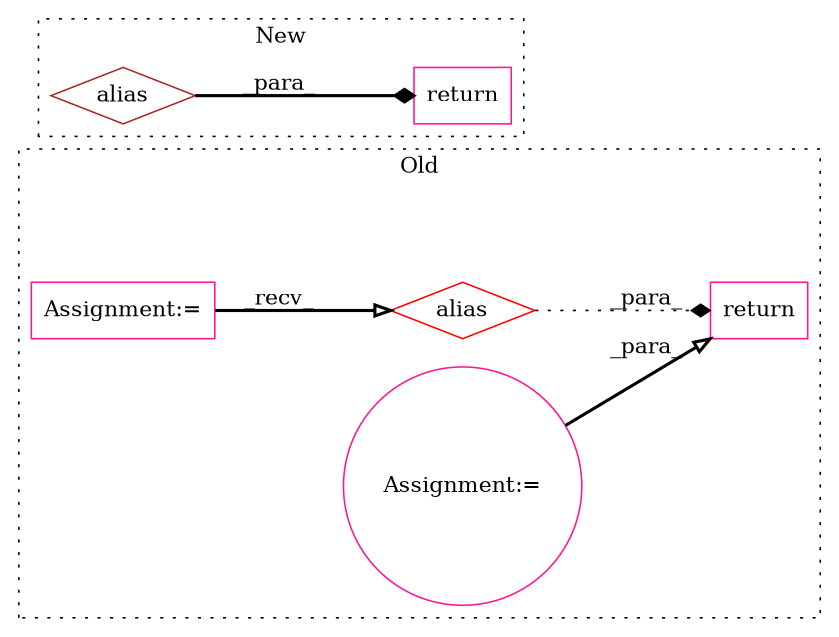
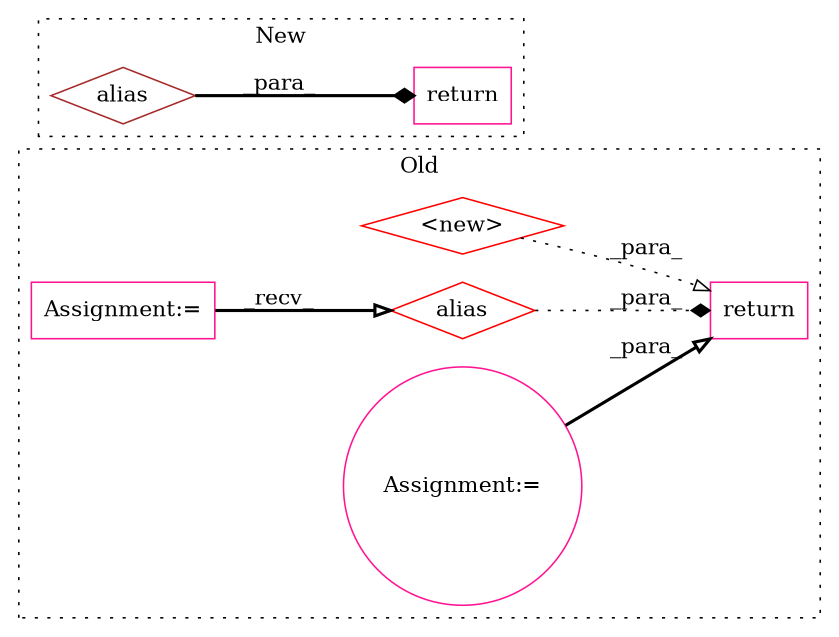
node "<new>": added
